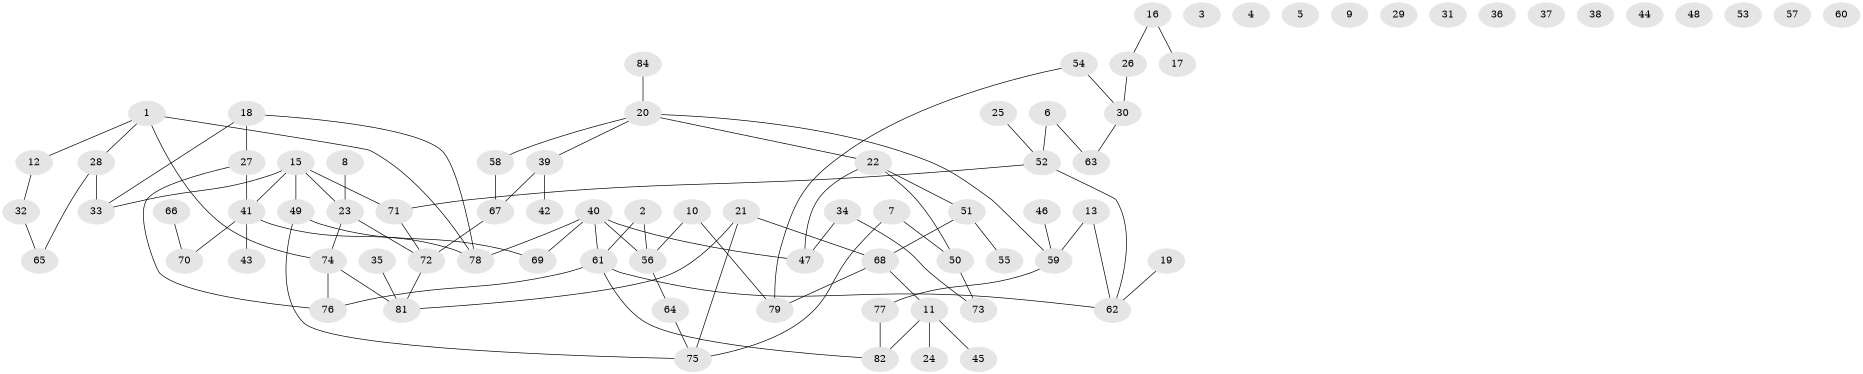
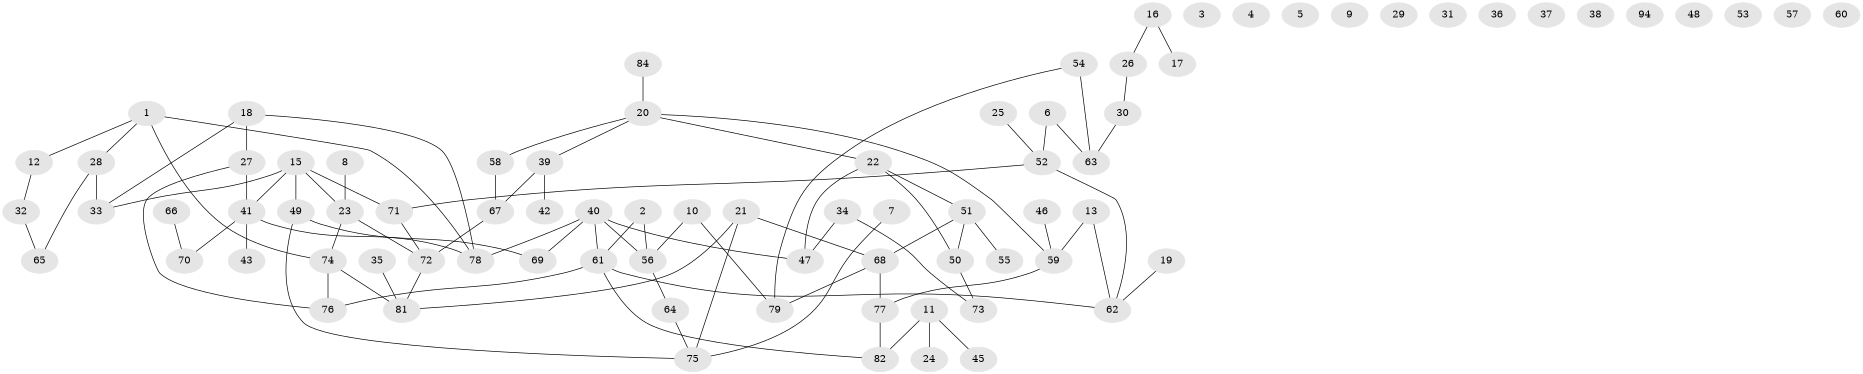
node "44": label "44" -> "94"
edge "54" -- "30": now "54" -- "63"
edge "7" -- "50": now "51" -- "50"
edge "68" -- "11": now "68" -- "77"
